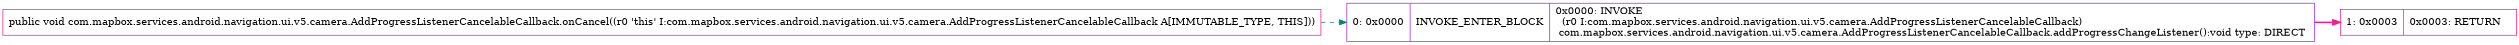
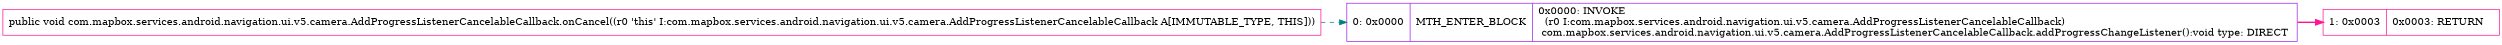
node "0: 0x0000": text "INVOKE_ENTER_BLOCK" -> "MTH_ENTER_BLOCK"
